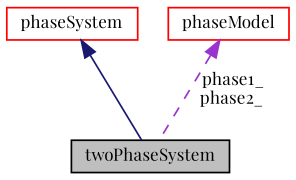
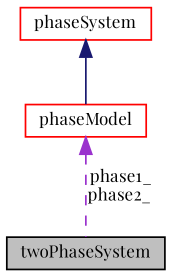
edge "twoPhaseSystem" -> "phaseSystem": now "phaseModel" -> "phaseSystem"
